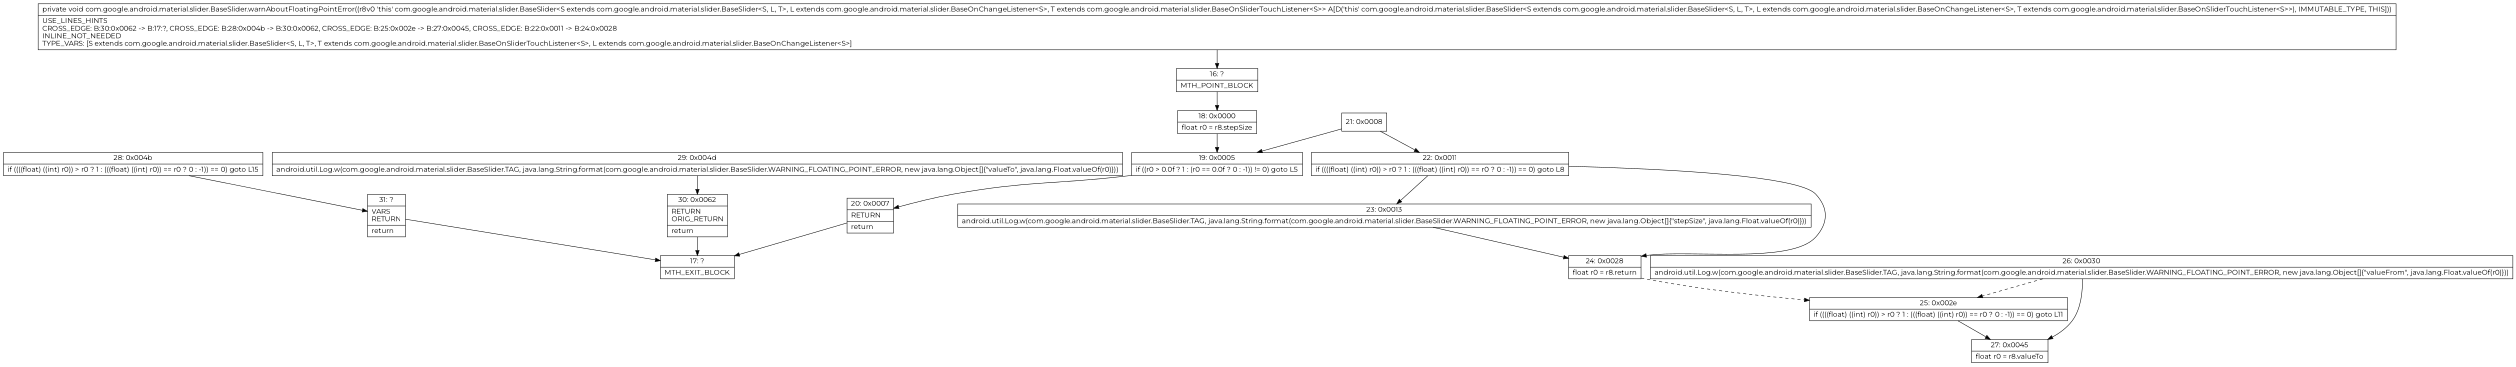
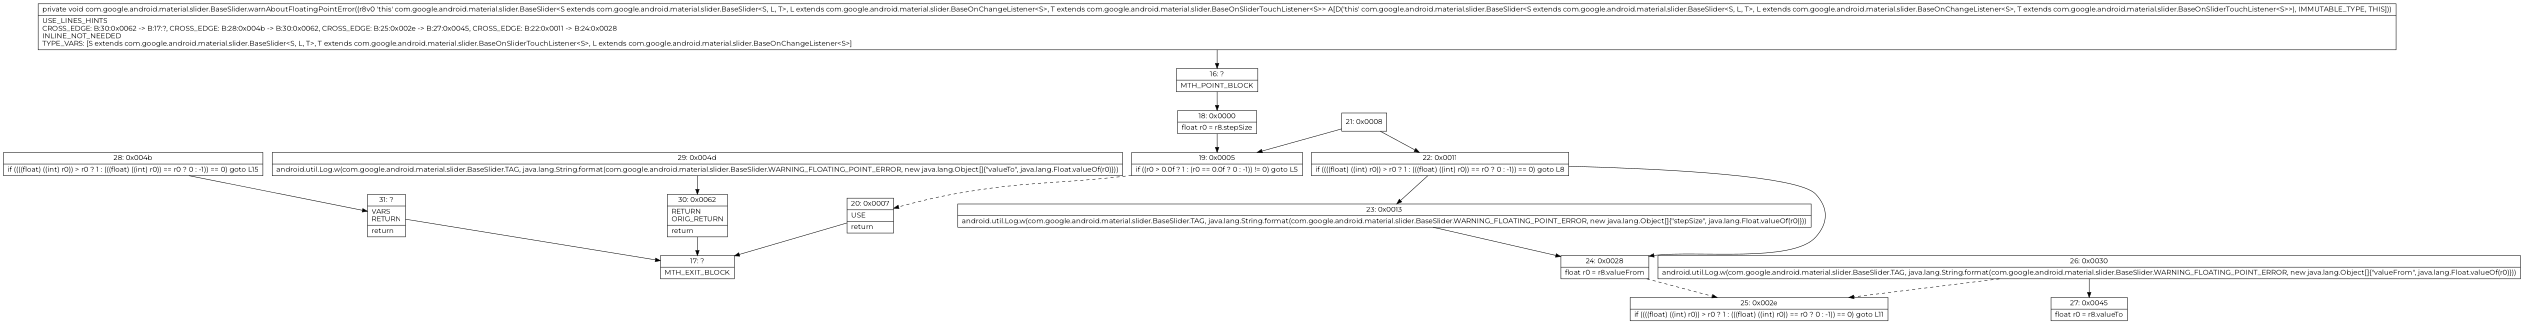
edge "19: 0x0005" -> "20: 0x0007": style solid -> dashed
node "20: 0x0007": text "RETURN" -> "USE"
node "24: 0x0028": text "float r0 = r8.return" -> "float r0 = r8.valueFrom"
edge "25: 0x002e" -> "27: 0x0045": removed
